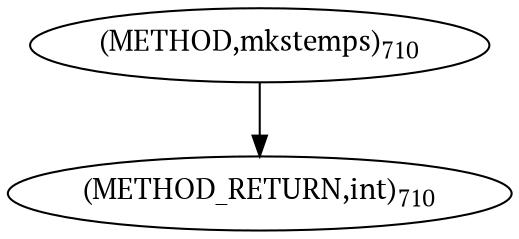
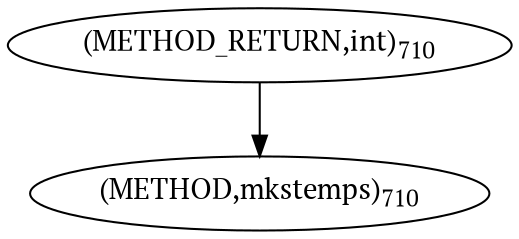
edge "(METHOD,mkstemps)" -> "(METHOD_RETURN,int)": reversed
